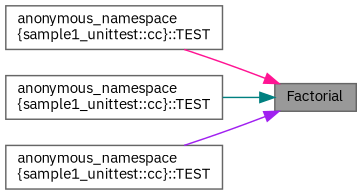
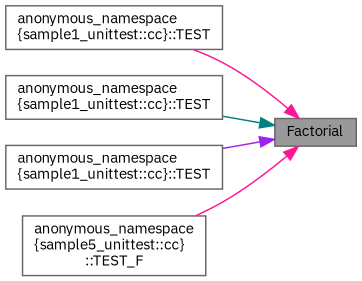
node "anonymous_namespace {sample5_unittest::cc} ::TEST_F": added
